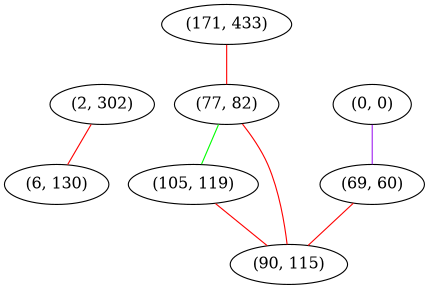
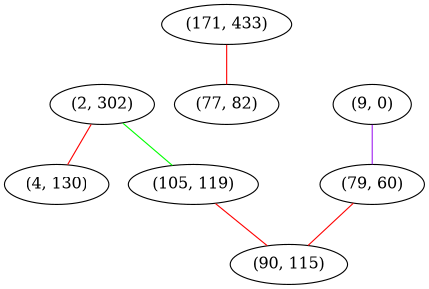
node "(0, 0)": label "(0, 0)" -> "(9, 0)"
edge "(77, 82)" -- "(105, 119)": now "(2, 302)" -- "(105, 119)"
edge "(77, 82)" -- "(90, 115)": removed
node "(6, 130)": label "(6, 130)" -> "(4, 130)"
node "(69, 60)": label "(69, 60)" -> "(79, 60)"
